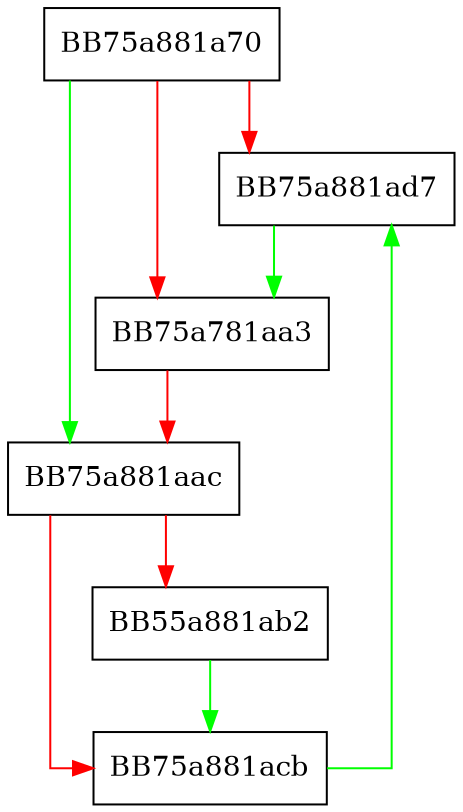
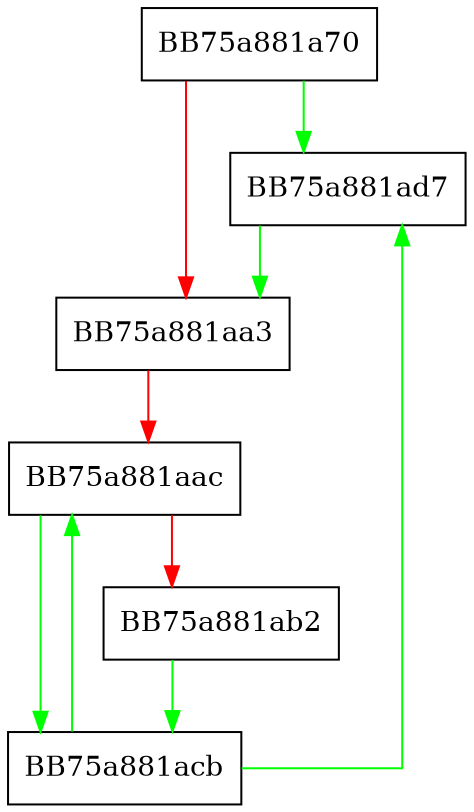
edge "BB75a881a70" -> "BB75a881ad7": color red -> green
edge "BB75a881a70" -> "BB75a881aac": now "BB75a881acb" -> "BB75a881aac"
node "BB75a781aa3": label "BB75a781aa3" -> "BB75a881aa3"
node "BB55a881ab2": label "BB55a881ab2" -> "BB75a881ab2"
edge "BB75a881aac" -> "BB75a881acb": color red -> green
